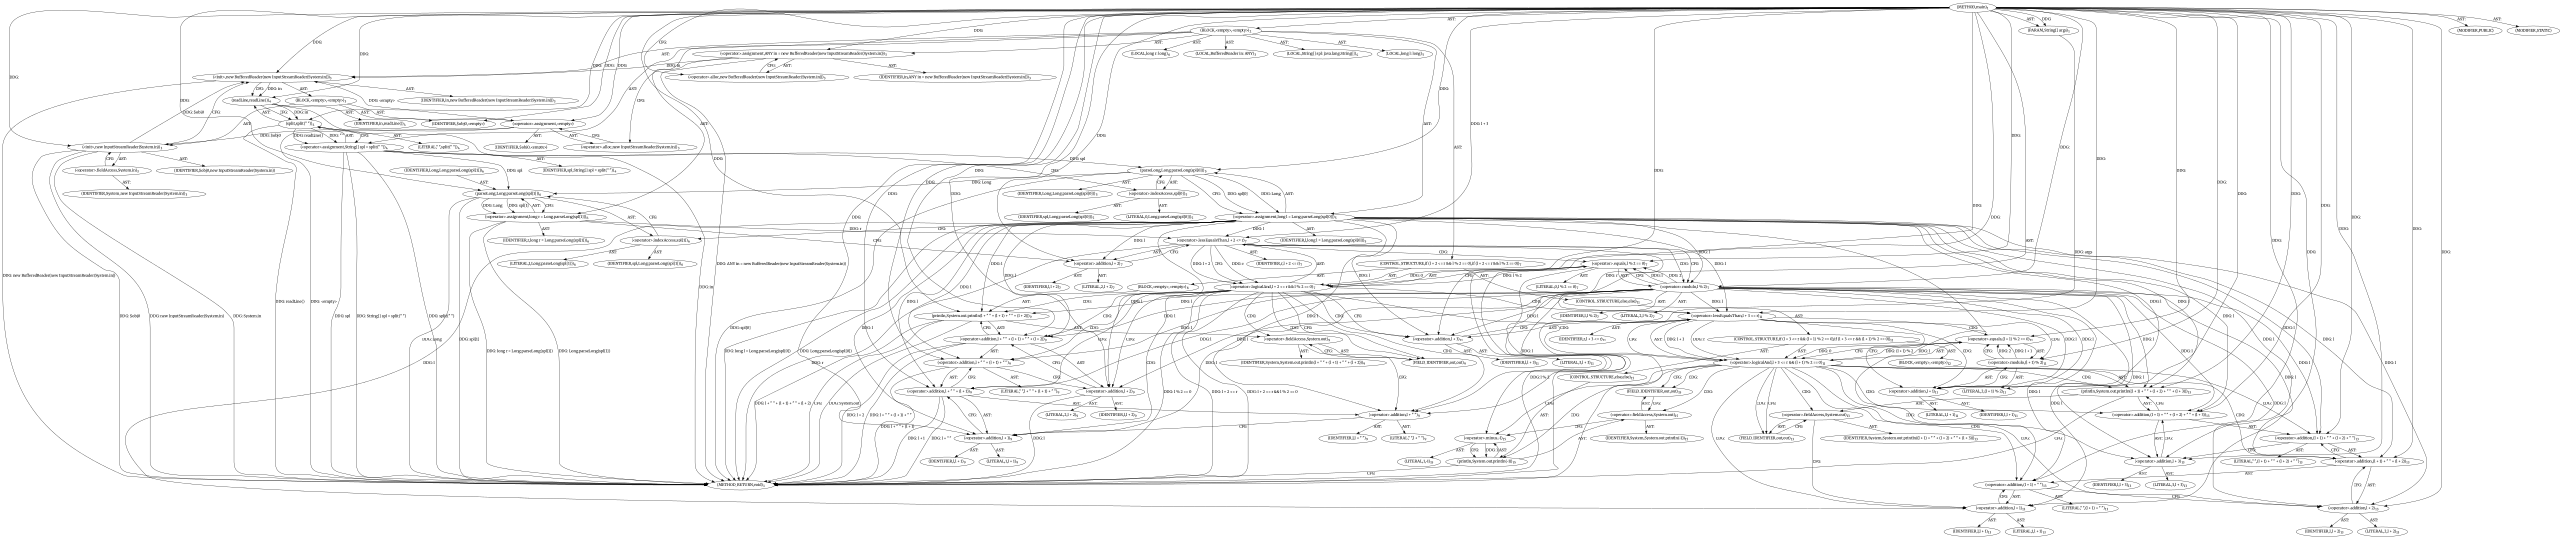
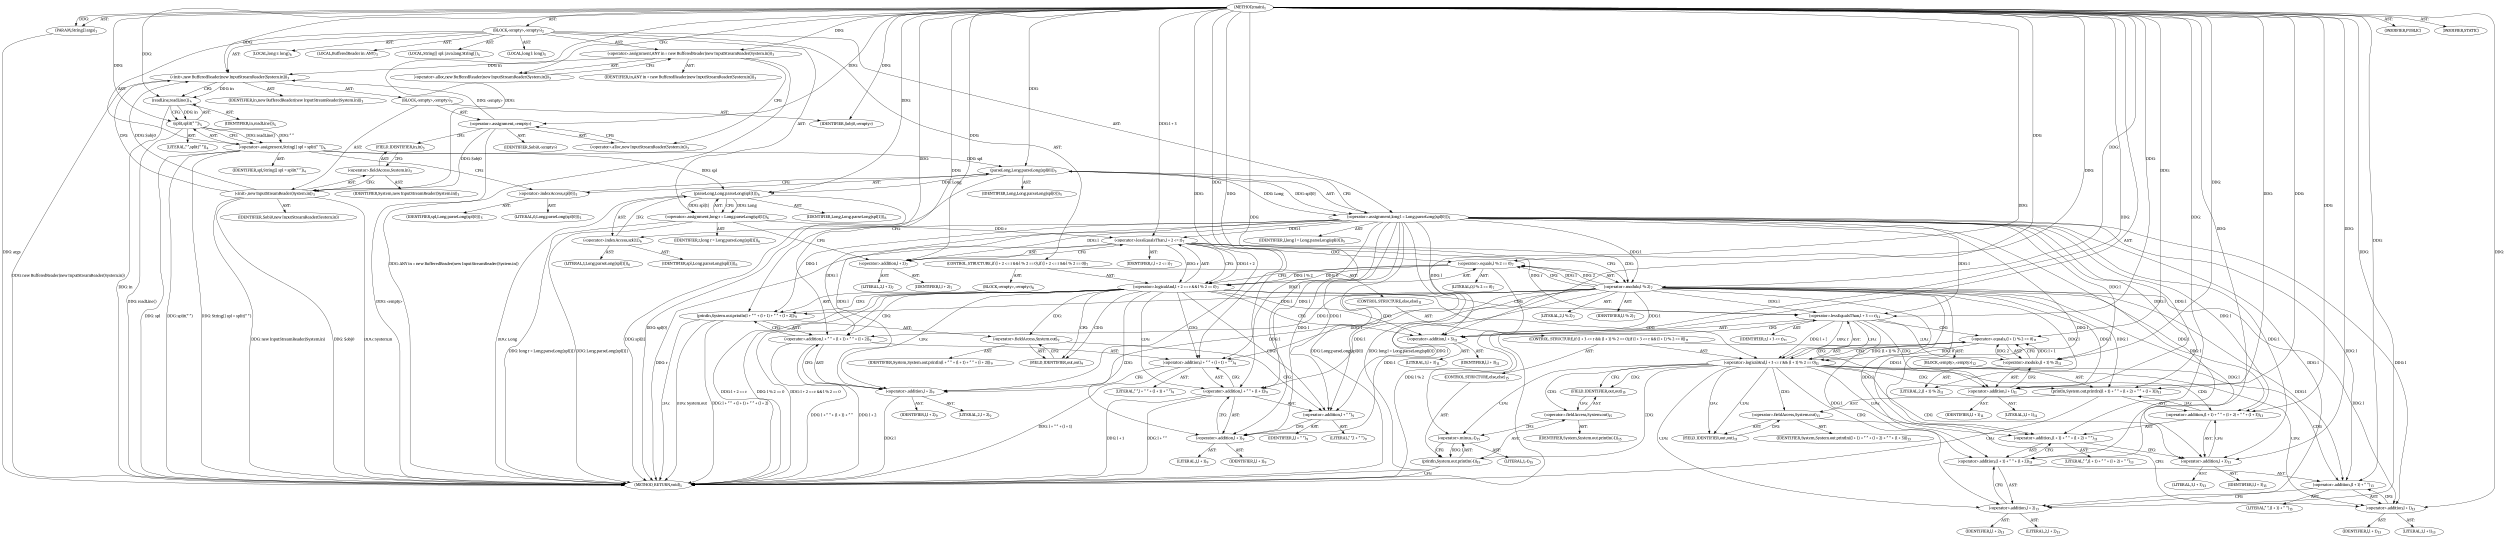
node "(FIELD_IDENTIFIER,in,in)": added
edge "(IDENTIFIER,Long,Long.parseLong(spl[1]))" -> "(parseLong,Long.parseLong(spl[1]))": reversed
edge "(<operator>.assignment,long l = Long.parseLong(spl[0]))" -> "(<operator>.modulo,(l + 1) % 2)": added, label "DDG: l"
